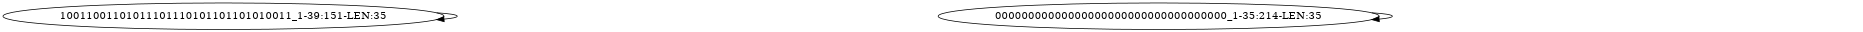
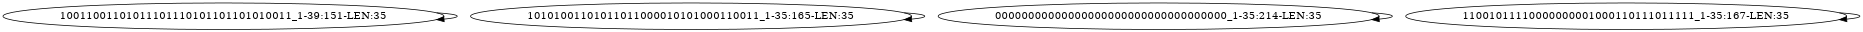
node "10101001101011011000010101000110011_1-35:165-LEN:35": added
node "11001011110000000001000110111011111_1-35:167-LEN:35": added
